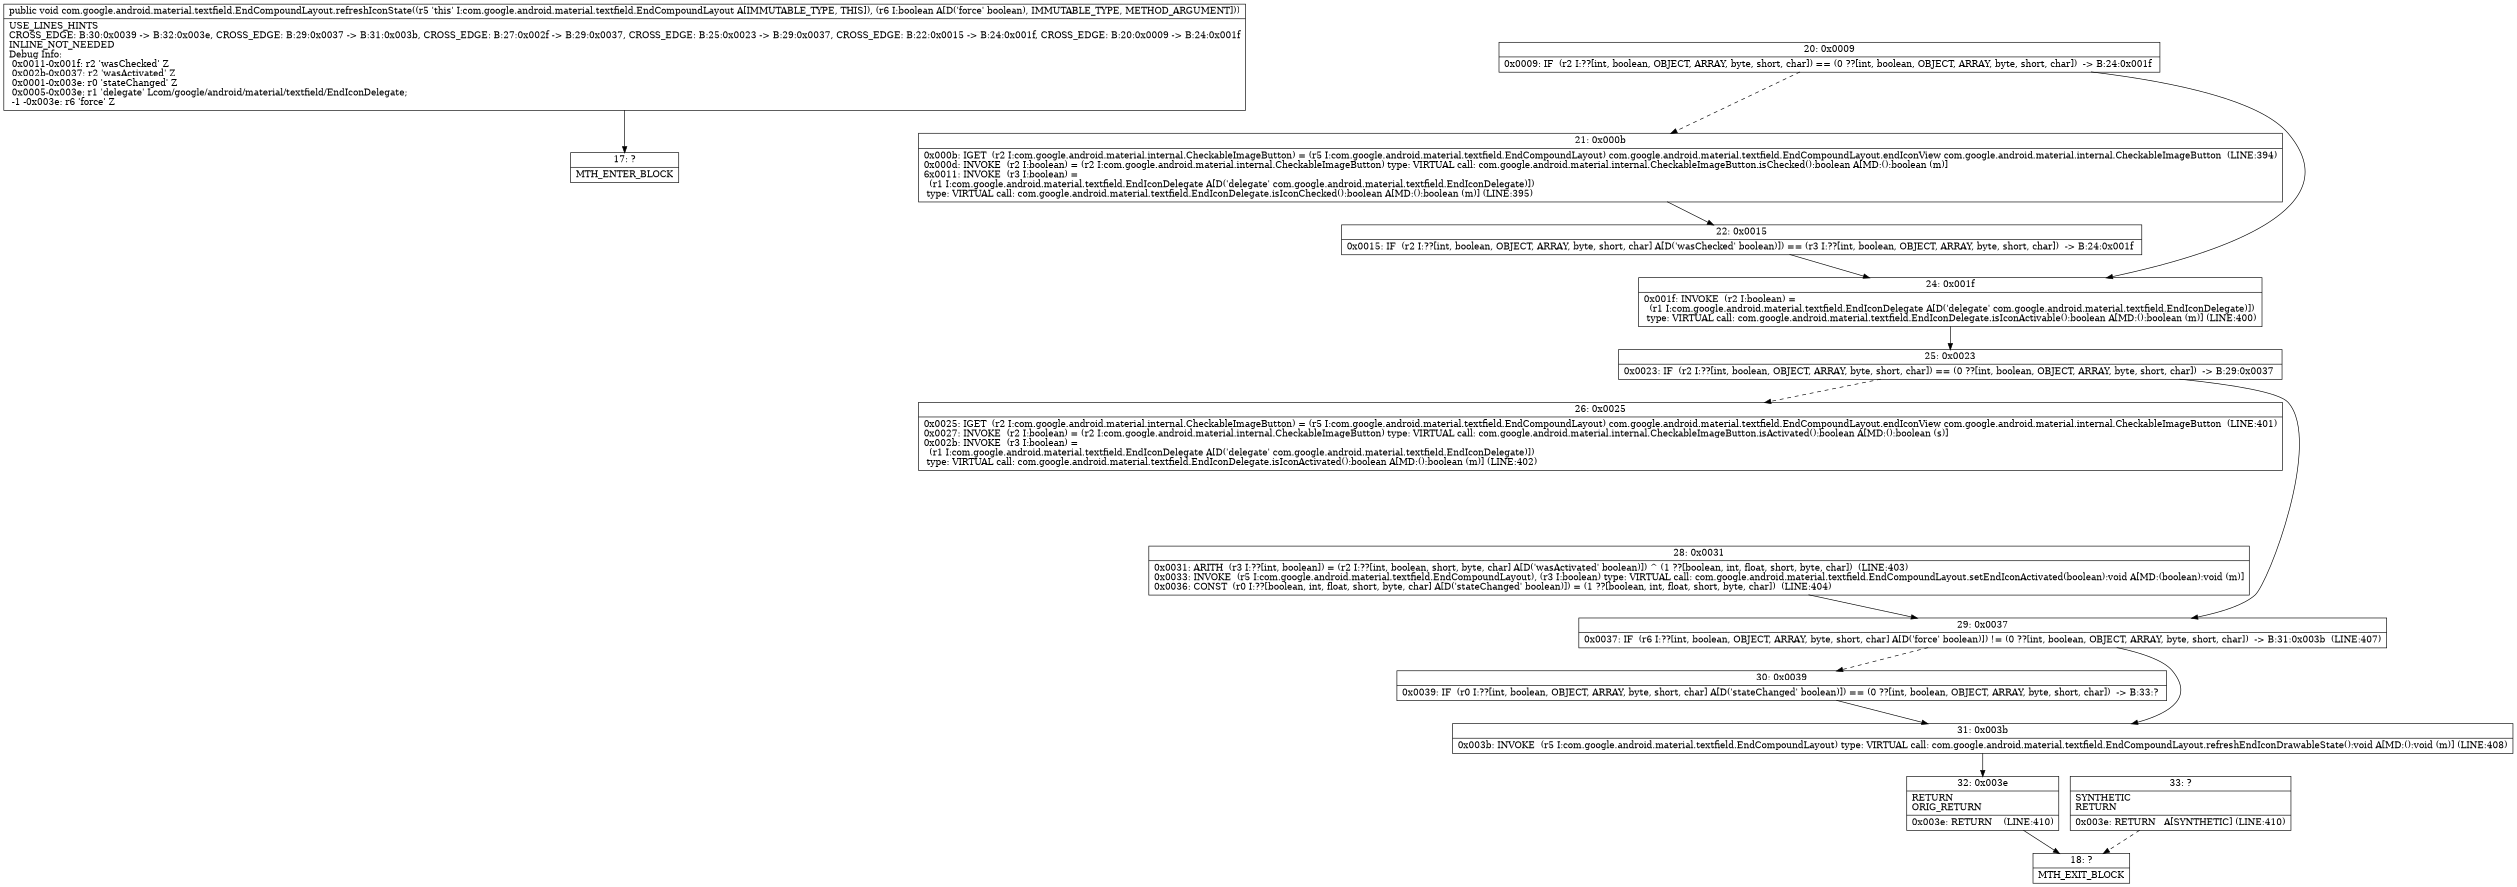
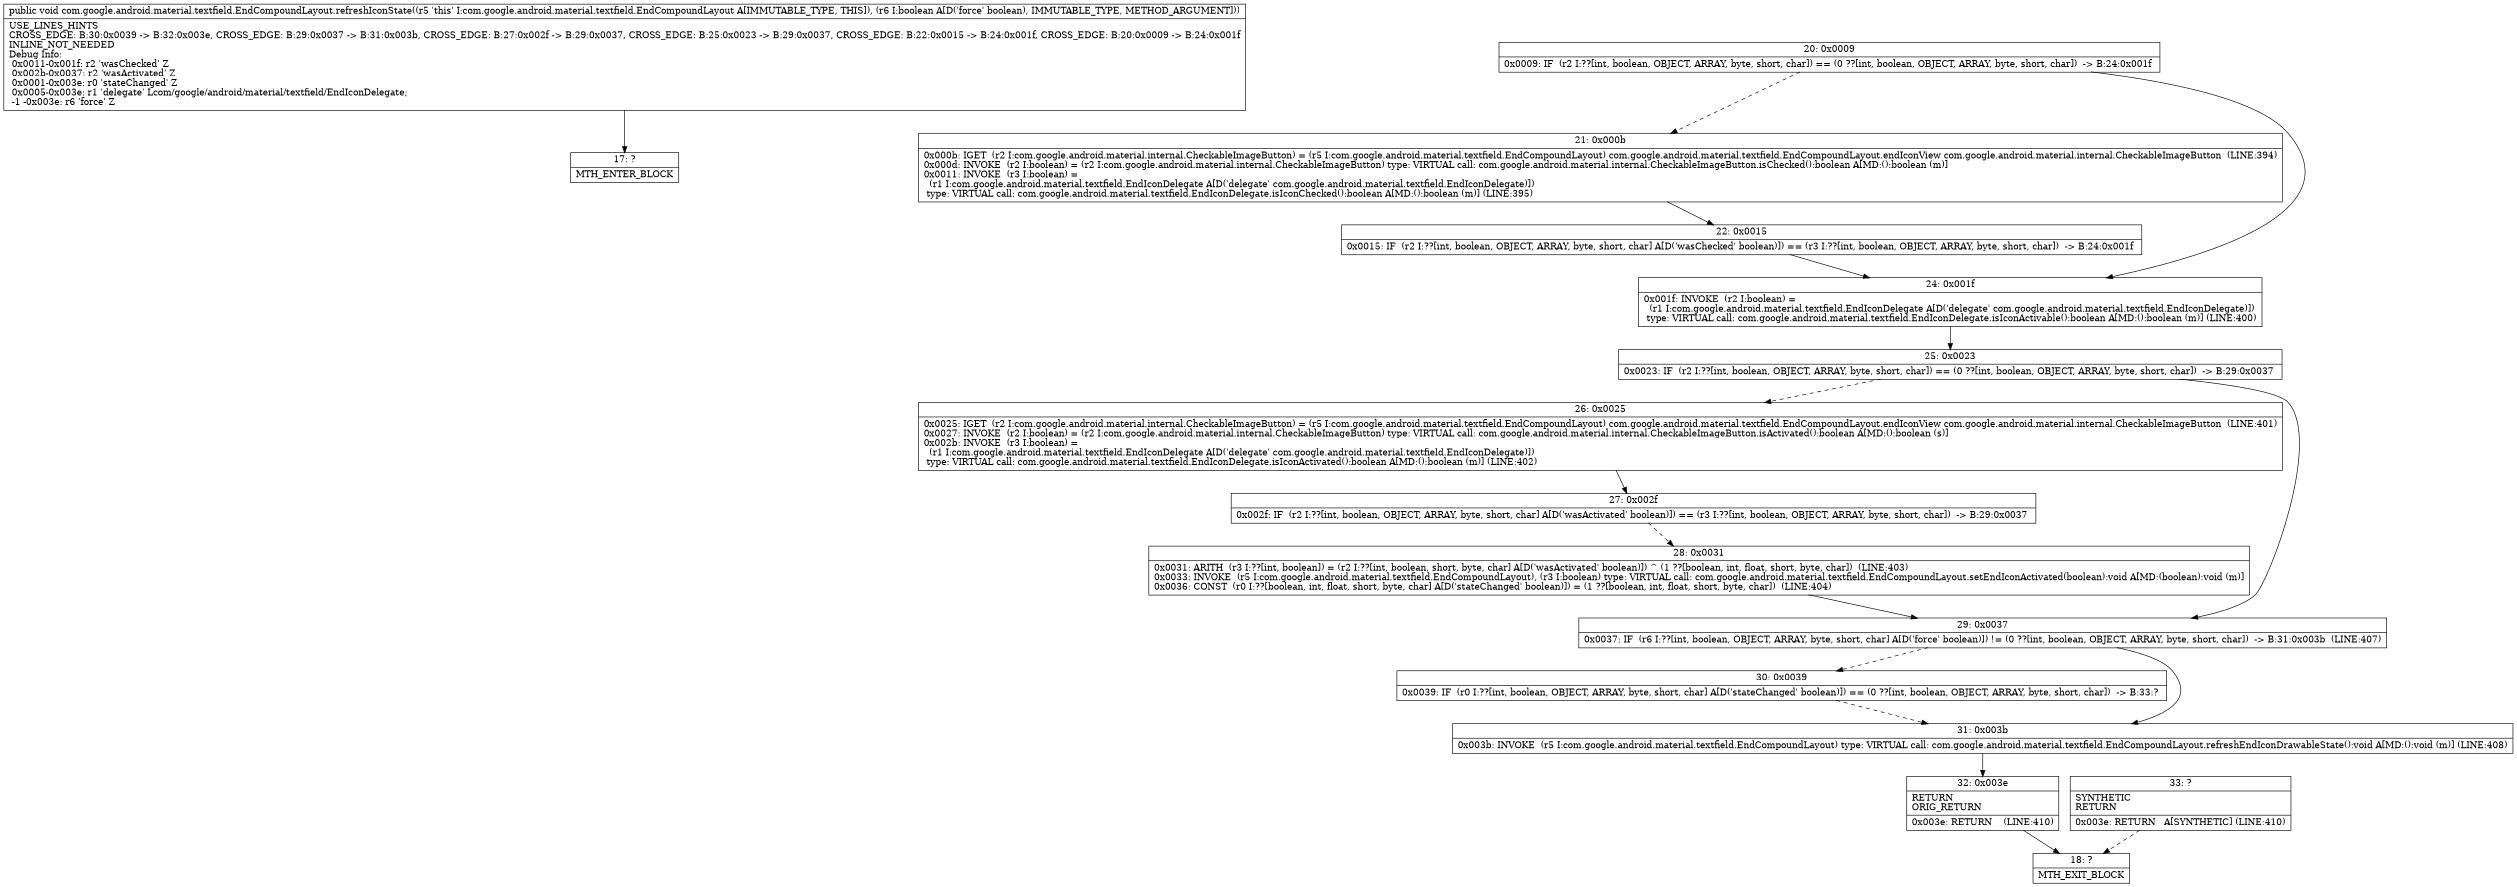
node "21: 0x000b": text "6x0011: INVOKE  (r3 I:boolean) =" -> "0x0011: INVOKE  (r3 I:boolean) ="
node "27: 0x002f": added
edge "30: 0x0039" -> "31: 0x003b": style solid -> dashed
